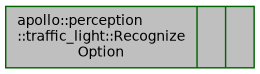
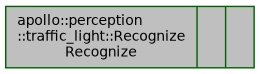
node "apollo::perception": text "Option" -> "Recognize"
